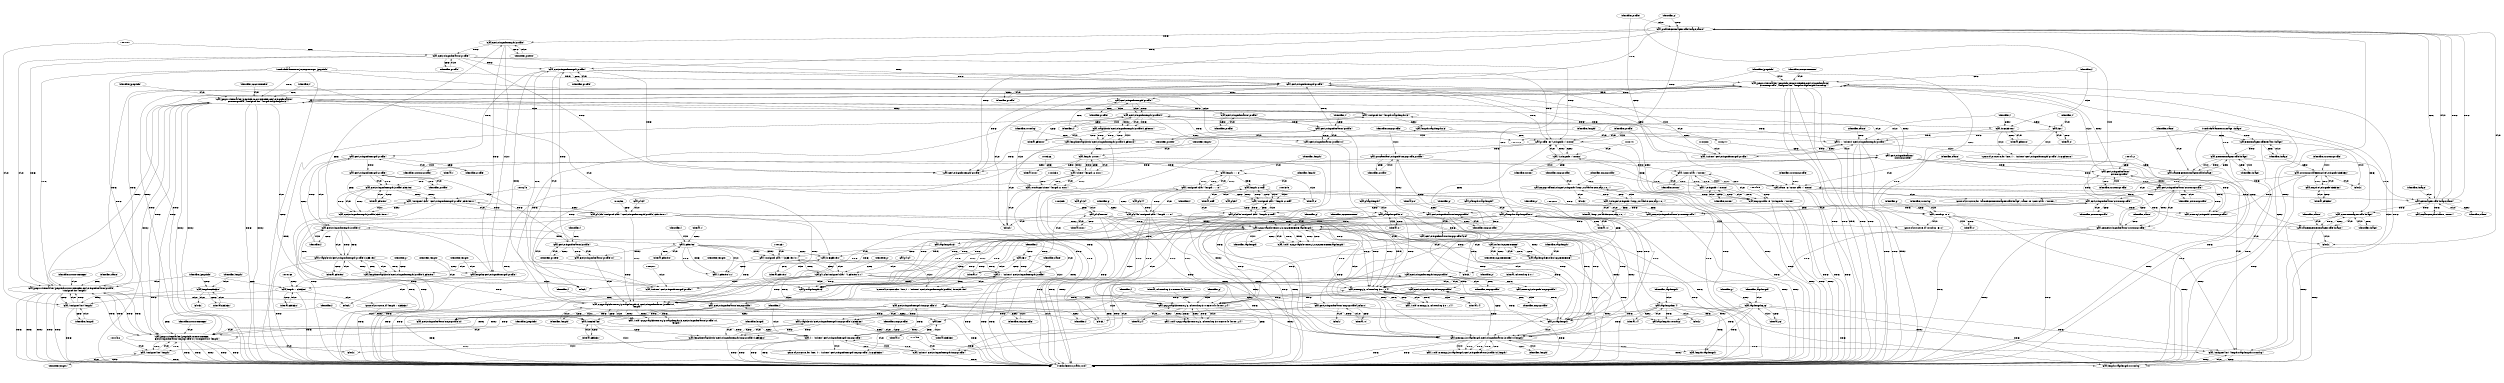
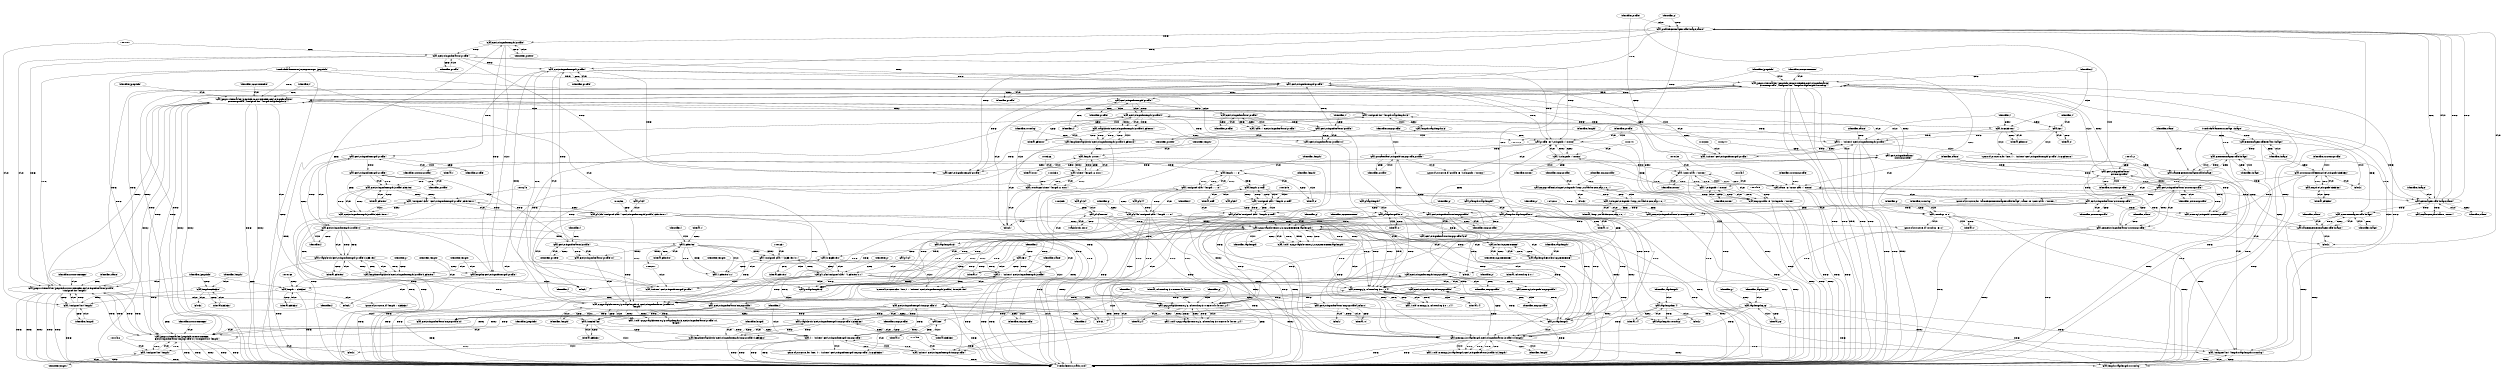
node "(Call,(char *) GetStringInfoDatum(profile))": added
edge "(Call,length+tag_length+3)" -> "1000274": now "(Call,length+tag_length+3)" -> "(Call,(unsigned int) (length+tag_length+3))"
edge "(MethodParameterIn,Image *image)" -> "(ControlStructure,if (roundup != 0))": now "(MethodParameterIn,Image *image)" -> "(Call,GetImageProfile(image,name))"
node "1000130": added
edge "1000326" -> "(Call,(size_t) (length & 0x01))": label "CFG: " -> "AST: "
edge "(Literal,0x01)" -> "(Call,length & 0x01)": added, label "AST:"
node "(ControlStructure,if (profile != (StringInfo *) NULL))": added
node "1000434": added
edge "(Call,(unsigned char) (length >> 8))" -> "(Literal,8)": now "(Call,length >> 8)" -> "(Literal,8)"
node "(Literal,28)": removed
node "1000200": label "1000200" -> "1040200"
node "(Literal,0x00)": label "(Literal,0x00)" -> "(MagickMin,0x00)"
edge "(Call,CopyMagickMemory(p,ICC_PROFILE,tag_length))" -> "(Call,strlen(ICC_PROFILE))": added, label "DDG:"
edge "(Call,tag_length=strlen(ICC_PROFILE))" -> "(Call,CopyMagickMemory(p,ICC_PROFILE,tag_length))": label "DDG: " -> "AST: "
edge "(Call,i/65519L)" -> "(Call,i+=65519L)": now "(Call,i/65519L)" -> "1000217"
edge "(Call,tag_length+3)" -> "(Call,(unsigned char) ((i/65519L)+1))": now "(Call,(i/65519L)+1)" -> "(Call,(unsigned char) ((i/65519L)+1))"
edge "(Call,p[tag_length]='0')" -> "(Call,p+tag_length+3)": label "DDG: " -> "AST: "
edge "(Call,(size_t) (length & 0x01))" -> "(MethodReturn,static void)": label "DDG: " -> "AST: "
edge "(Call,p[13]=0x00)" -> "(MethodReturn,static void)": now "(Call,p[13]=0x00)" -> "(Call,(ssize_t) GetStringInfoLength(xmp_profile))"
edge "(Call,tag_length=14)" -> "(Call,p+tag_length)": removed, label "DDG:"
edge "(ControlStructure,if (length > 65533L))" -> "(Call,i+=65543L)": now "(Call,GetStringInfoLength(xmp_profile)-i)" -> "(Call,i+=65543L)"
node "(Call,length+tag_length)": removed
